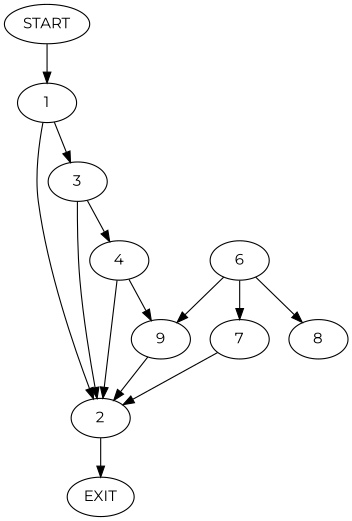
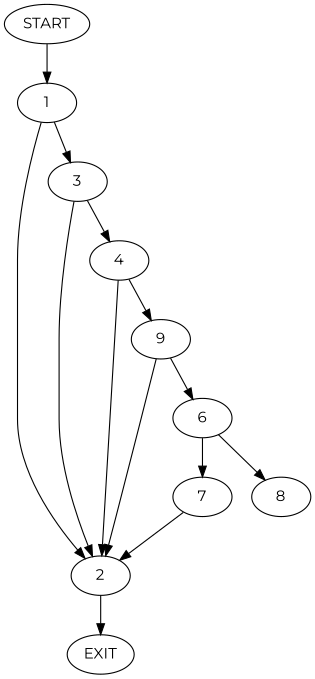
edge "6" -> "9": reversed
